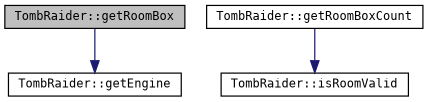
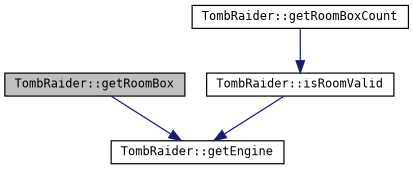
edge "TombRaider::isRoomValid" -> "TombRaider::getEngine": added
